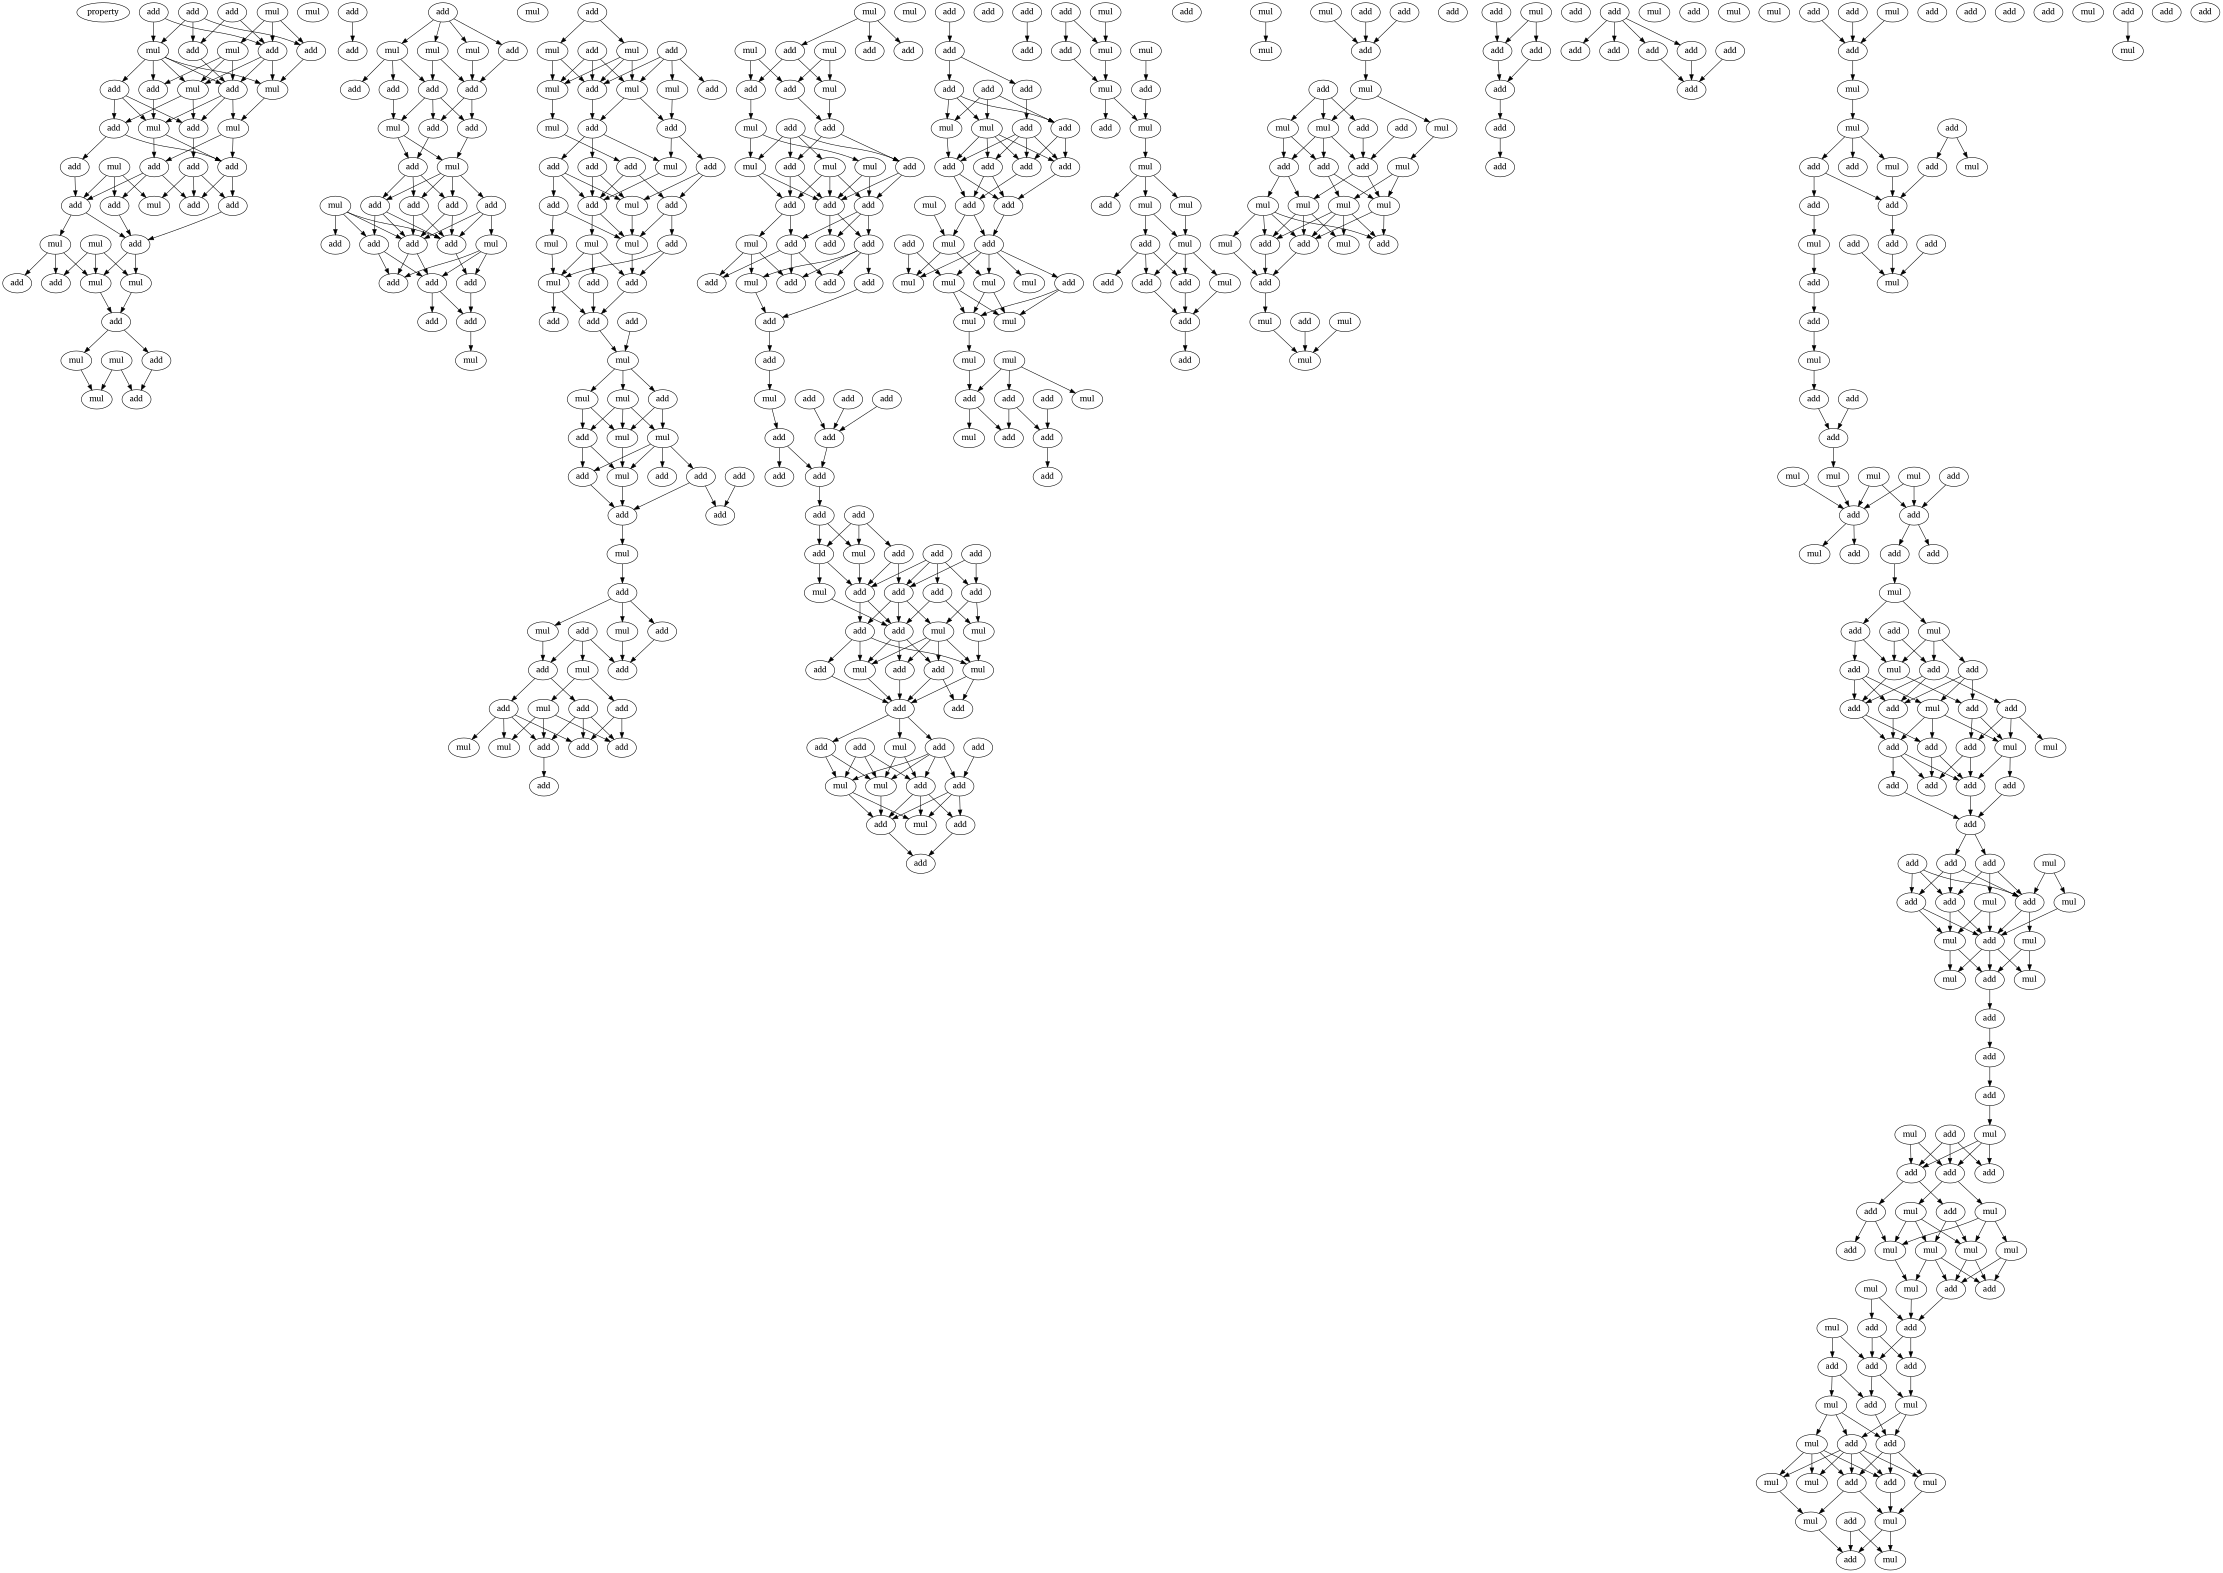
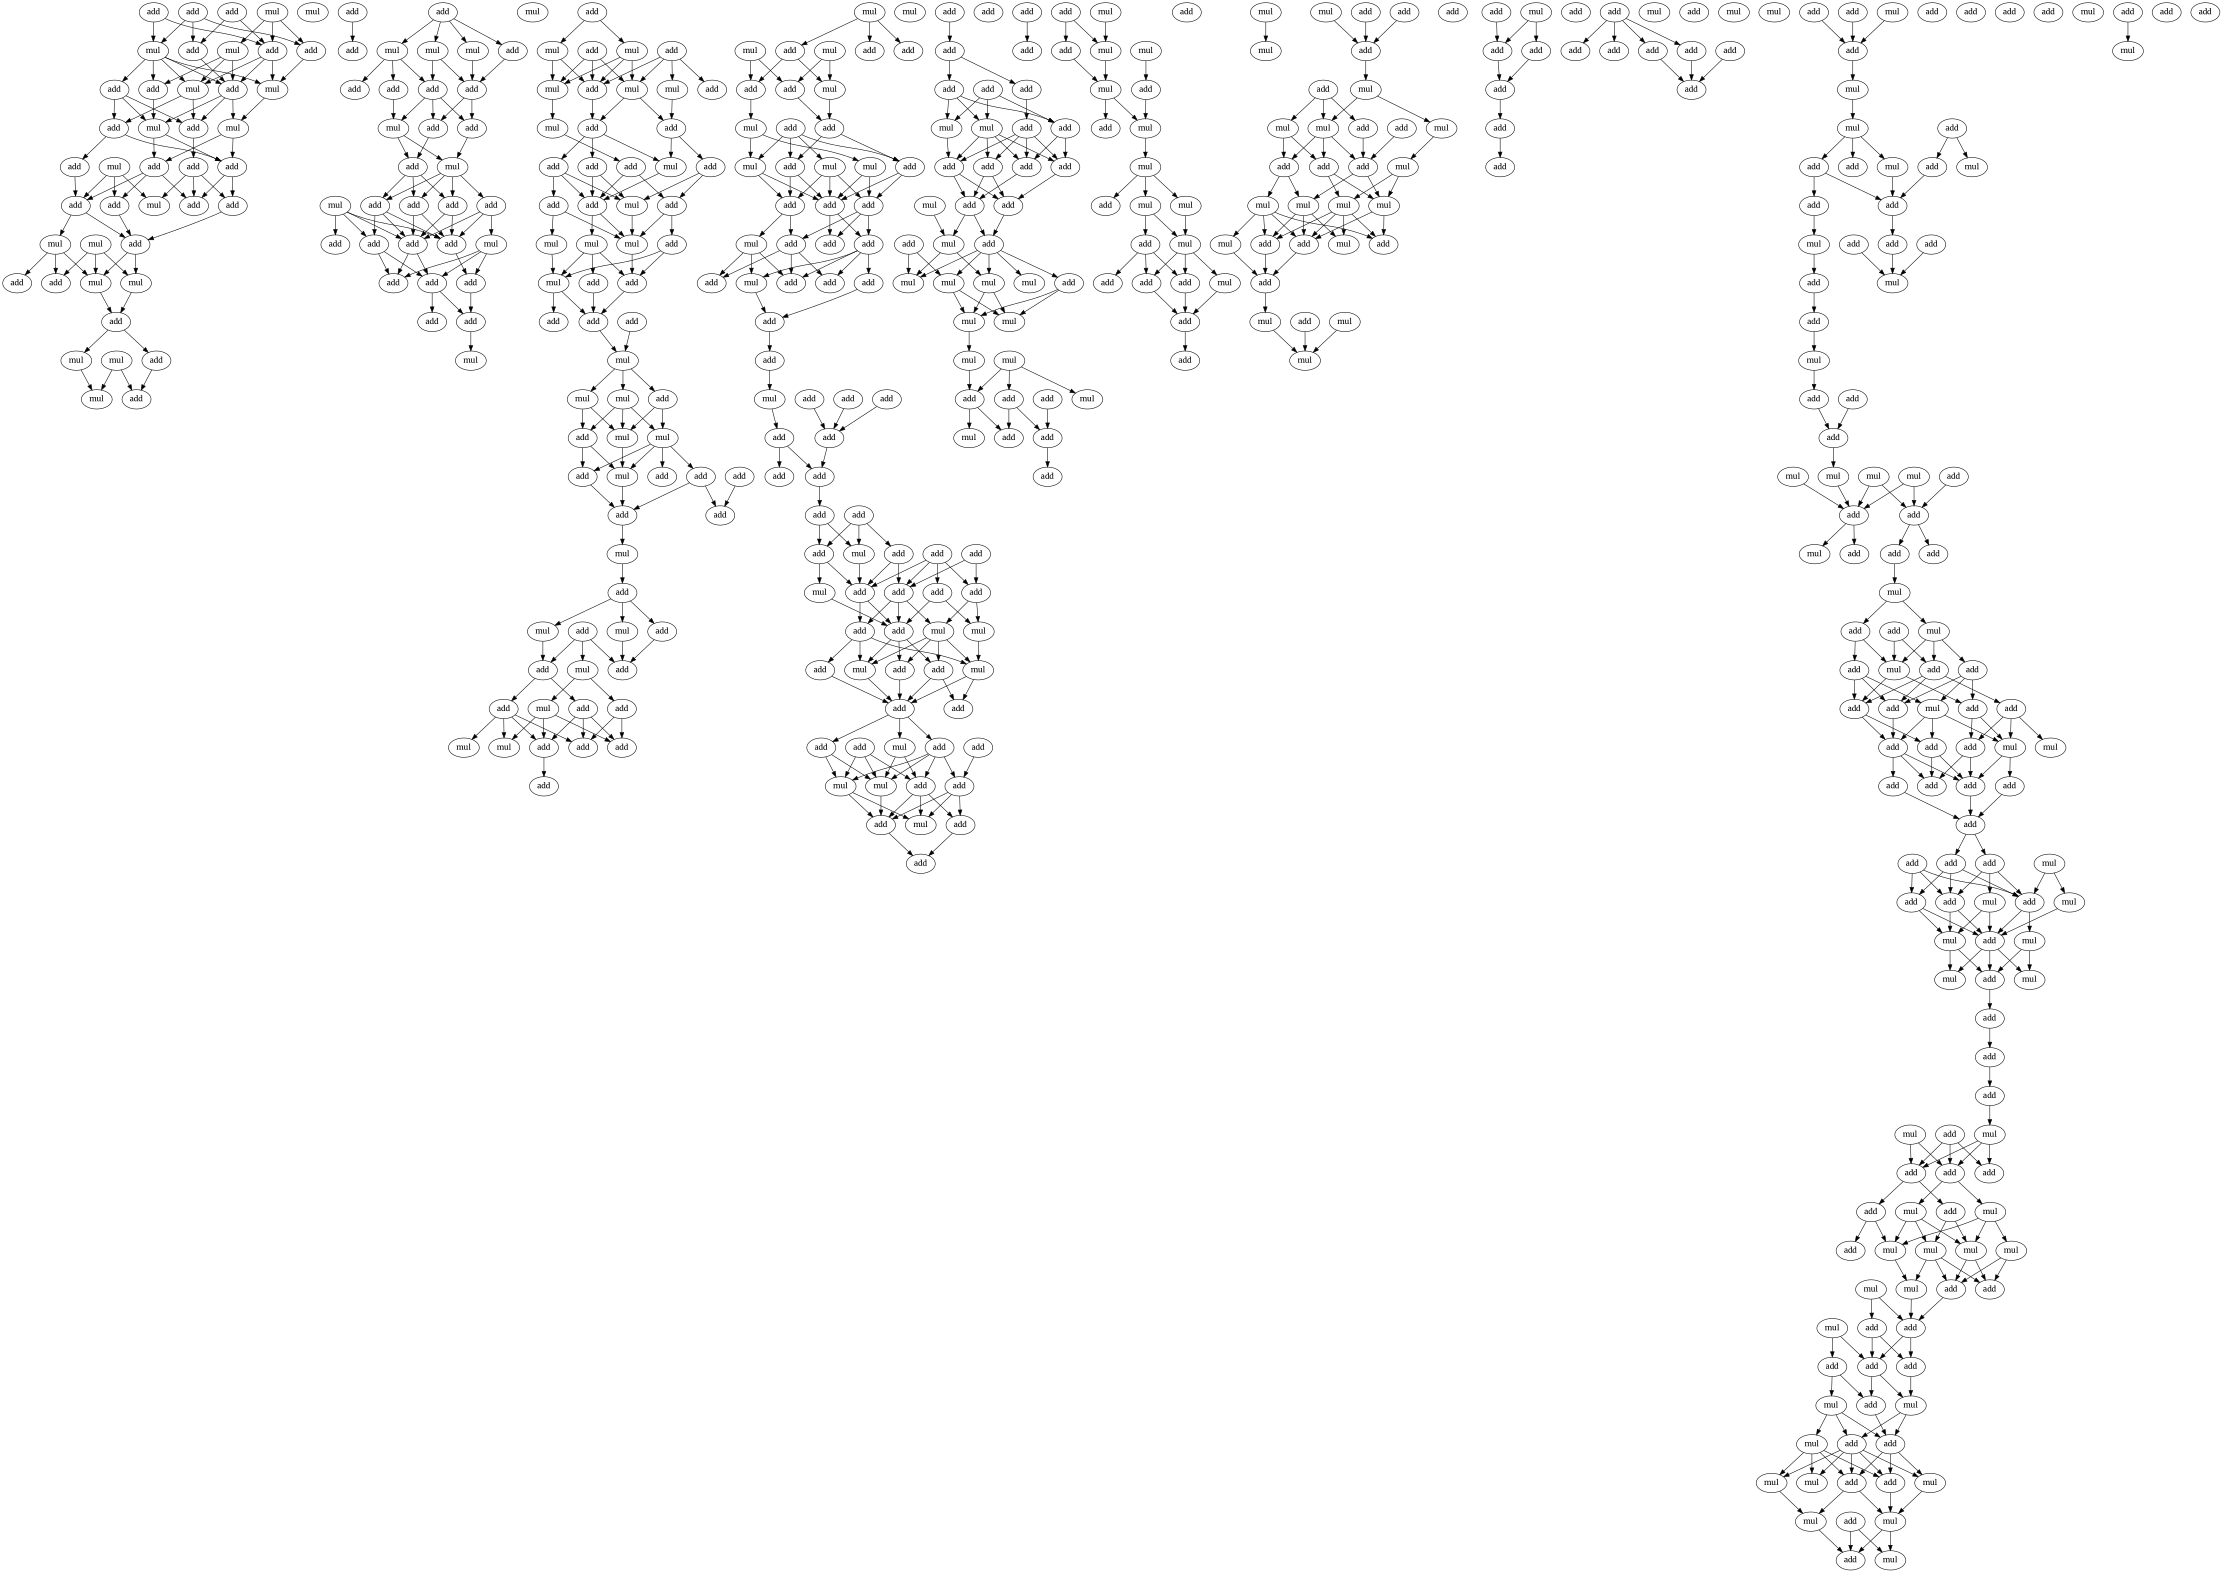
node "property": removed
